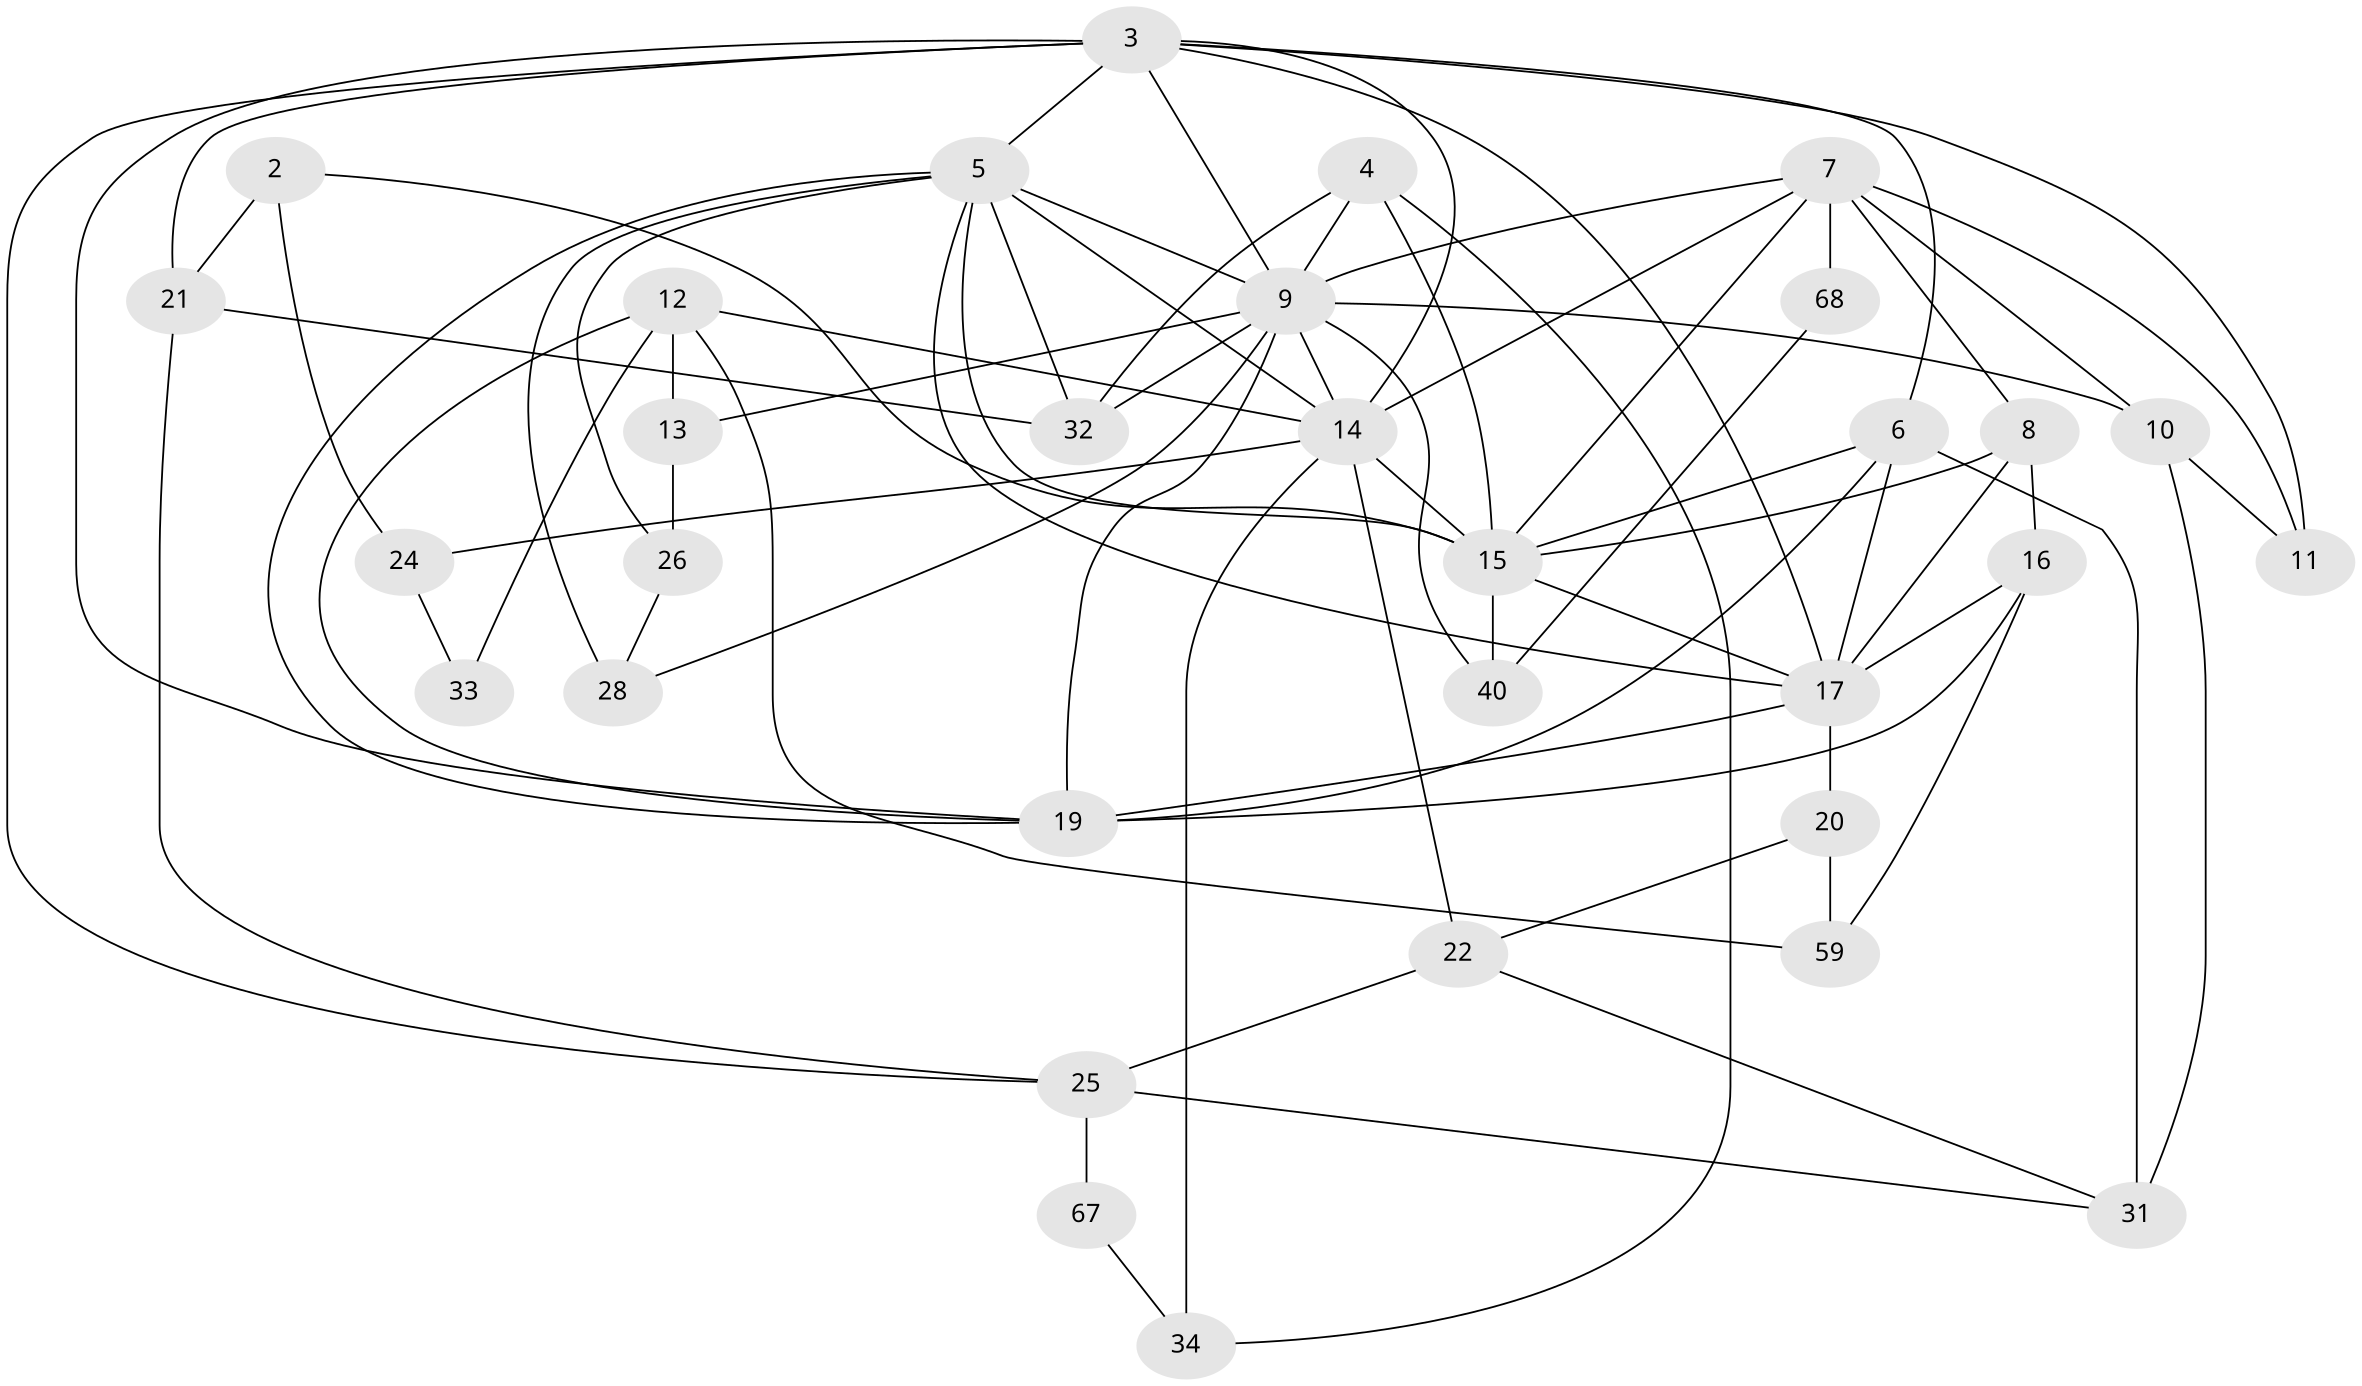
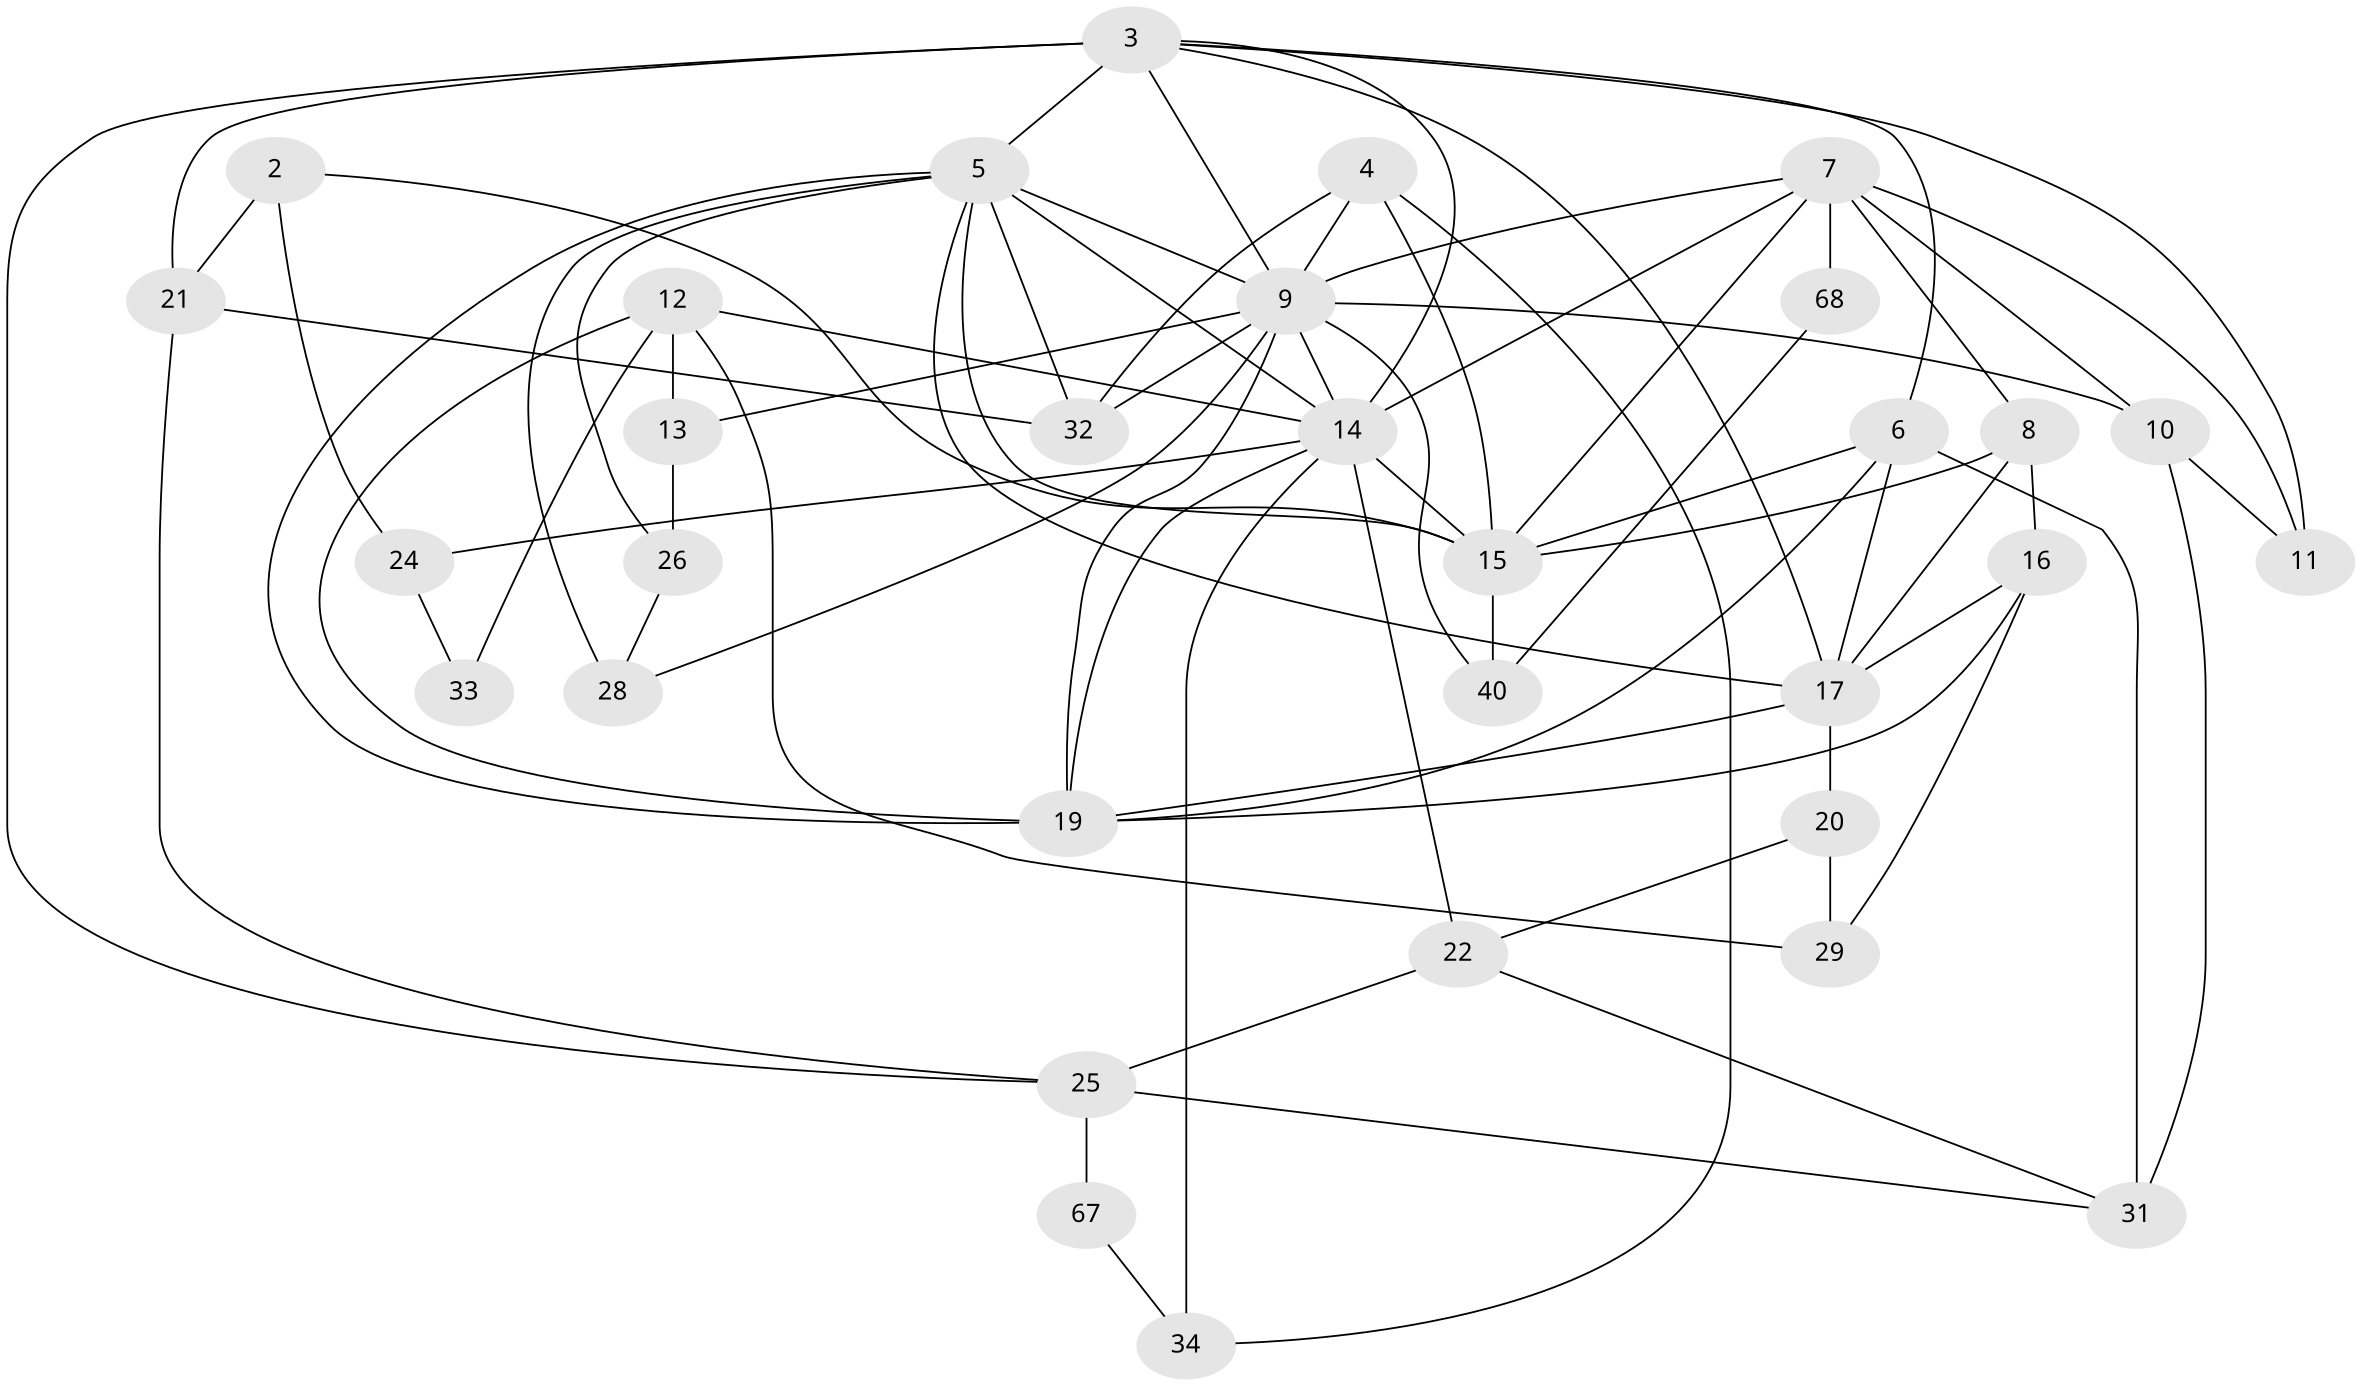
edge "3" -- "19": now "14" -- "19"
edge "15" -- "17": removed
node "59": label "59" -> "29"
